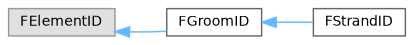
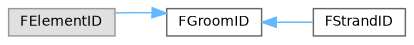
edge "FGroomID" -> "FElementID": reversed
